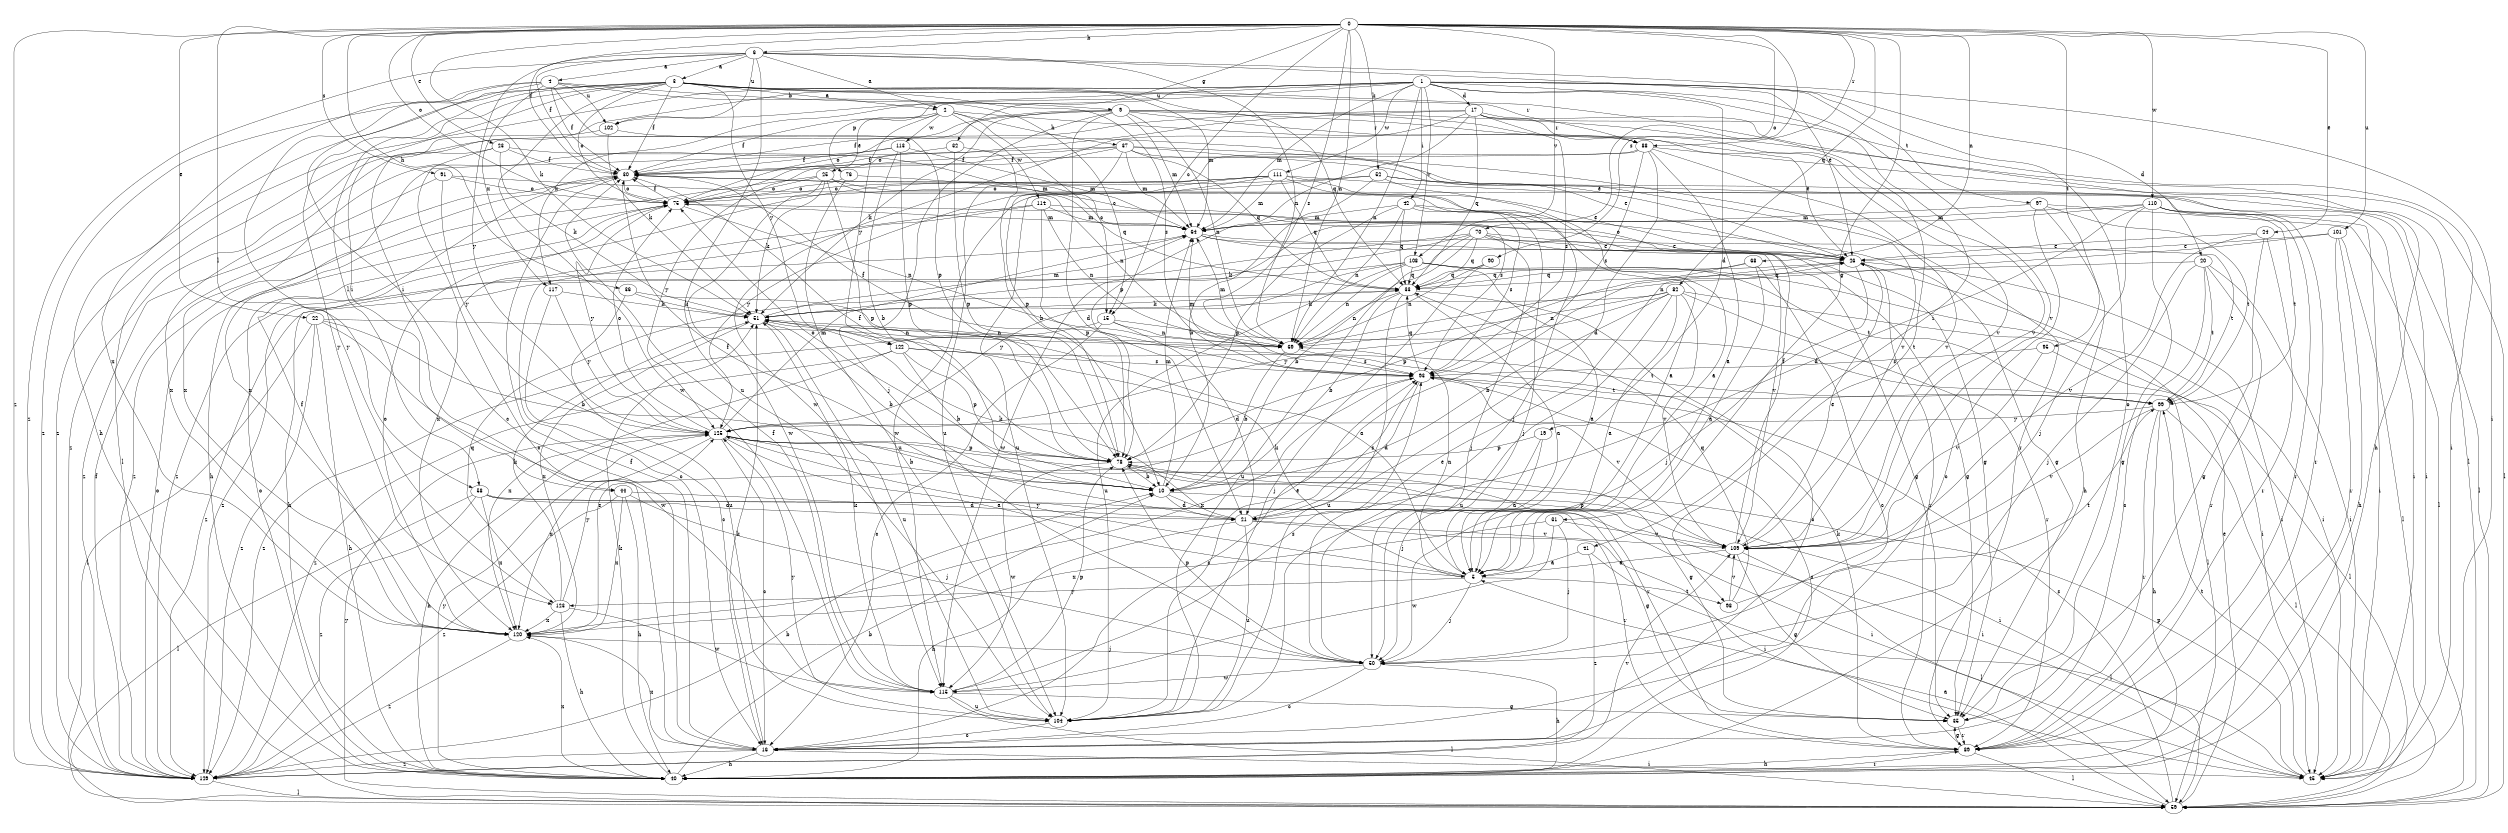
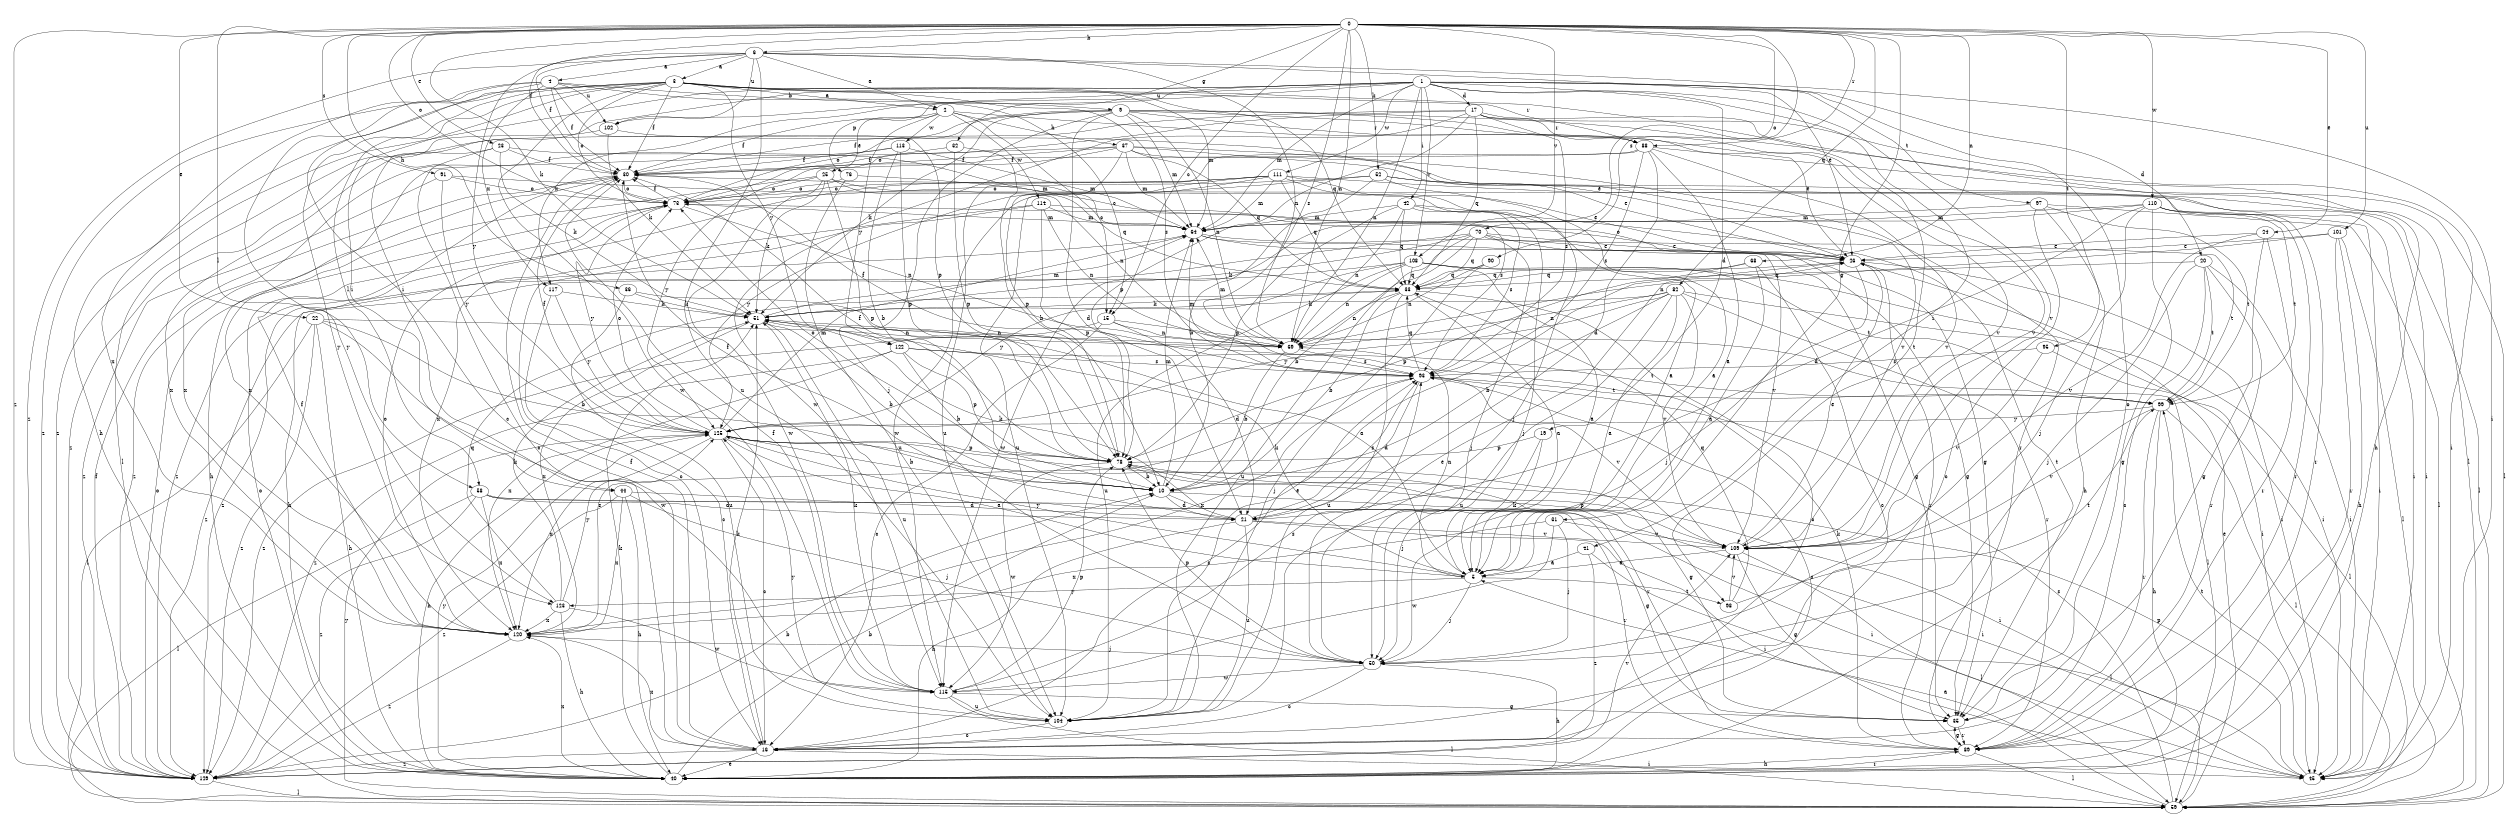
edge "109" -> "30": now "125" -> "30"
node "75": label "75" -> "73"
edge "42" -> "35": label "g" -> "t"
edge "19" -> "5": label "a" -> "k"
edge "16" -> "40": label "h" -> "e"
